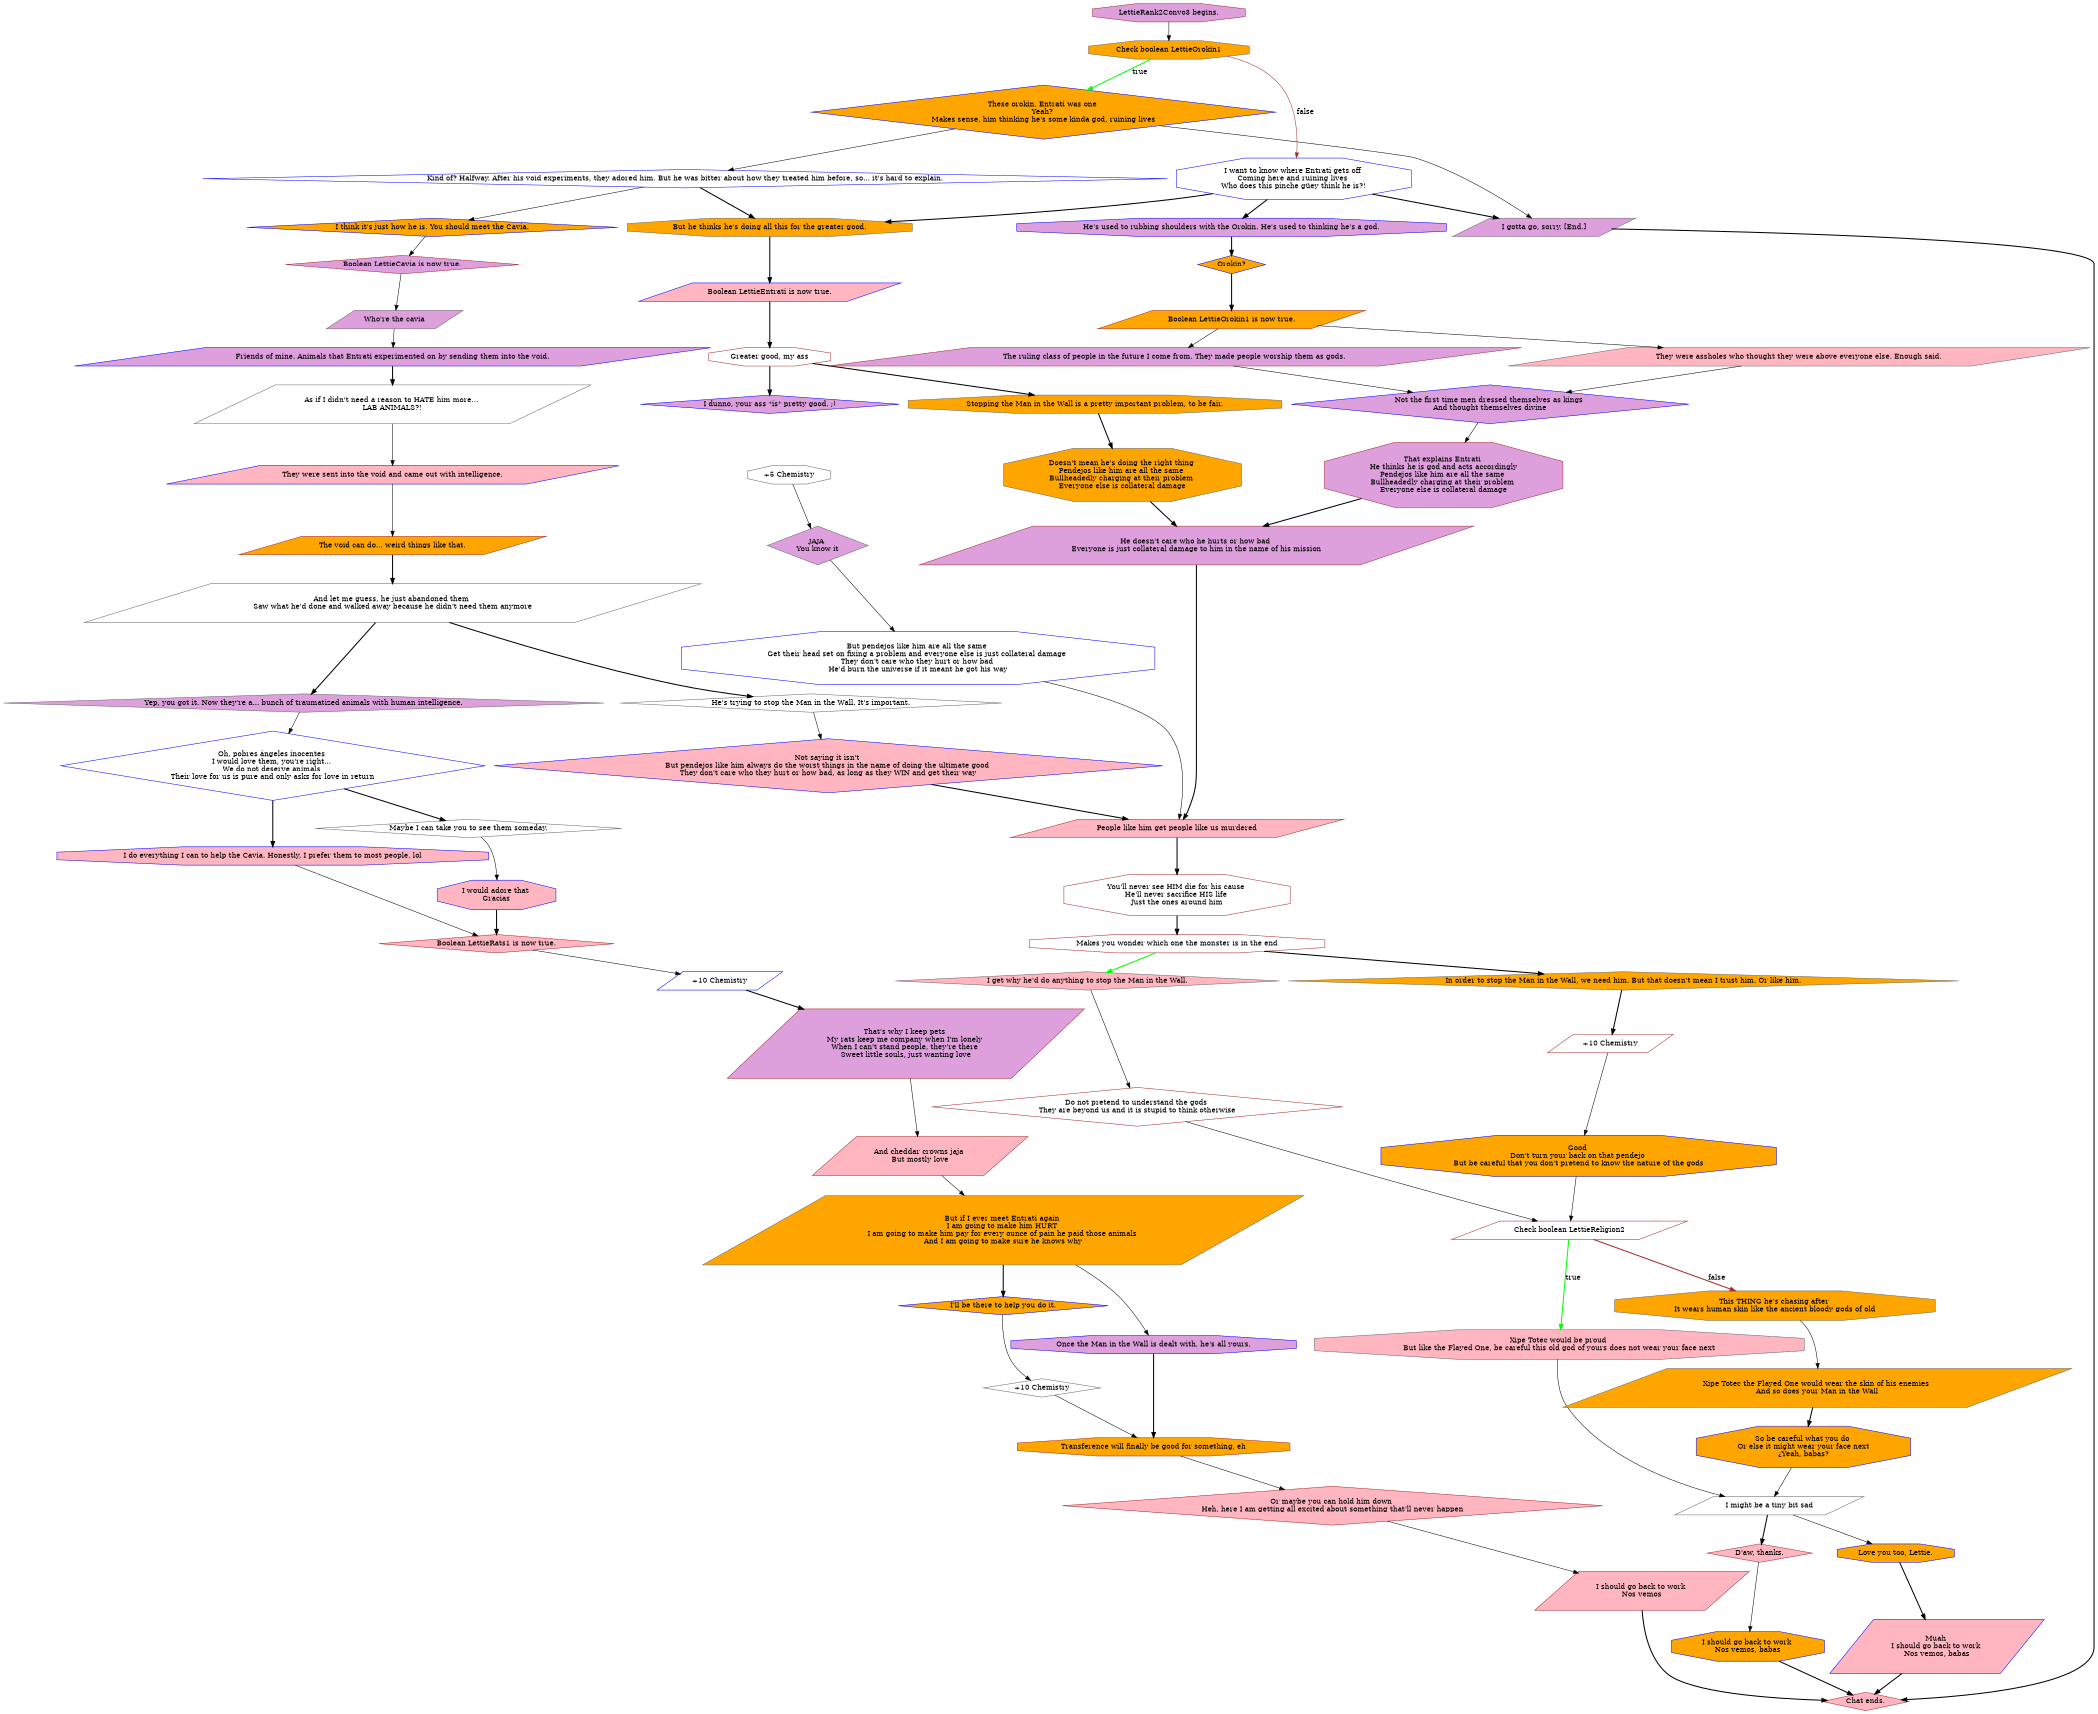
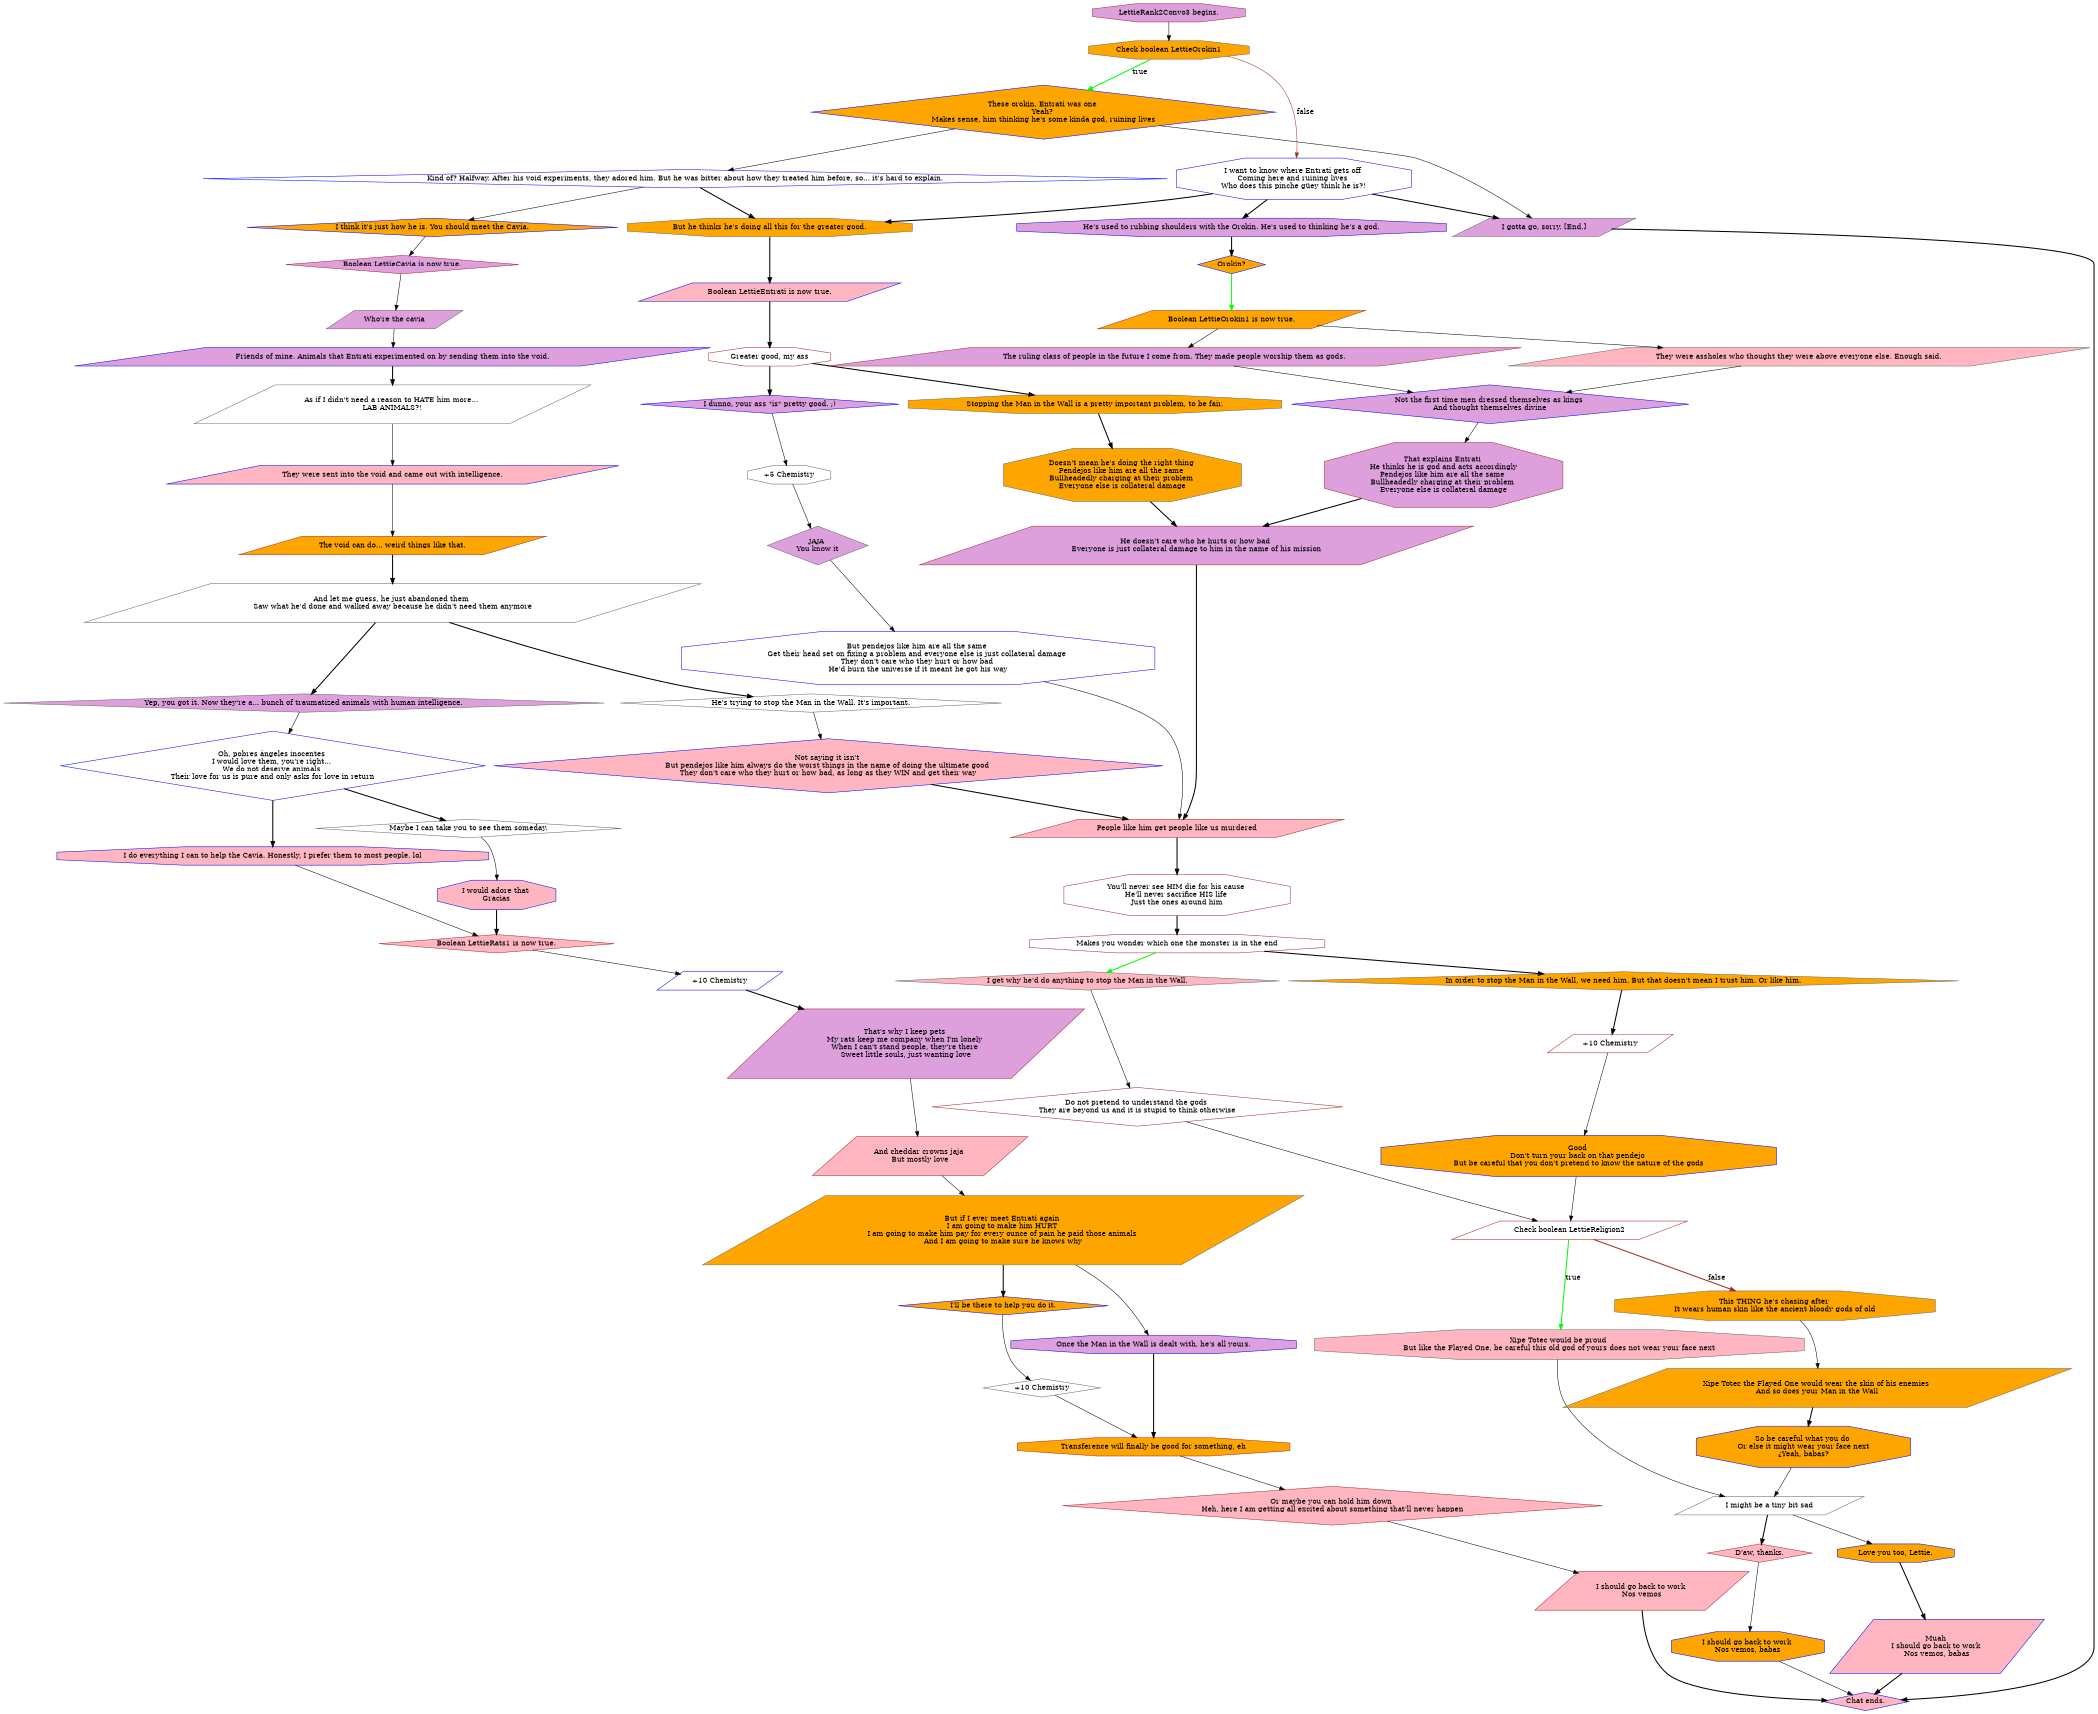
edge "Orokin?" -> "Boolean LettieOrokin1 is now true.": color black -> green
edge "I dunno, your ass *is* pretty good. ;)" -> "+5 Chemistry": added
edge "I should go back to work Nos vemos, babas" -> "Chat ends.": style bold -> solid
node "Chat ends.": color brown -> blue
